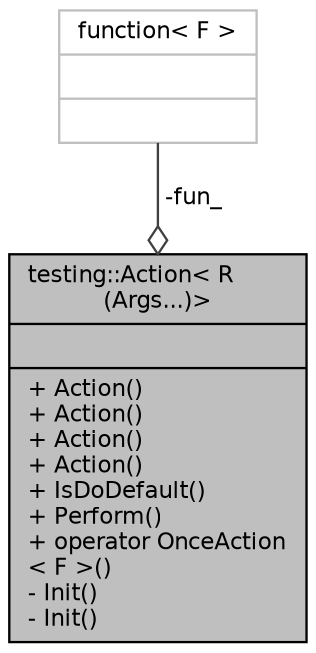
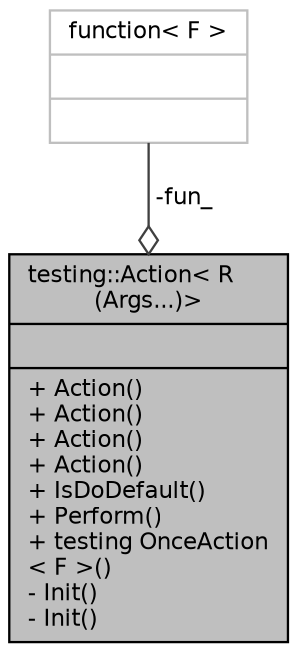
node "testing::Action< R": text "+ operator OnceAction" -> "+ testing OnceAction"
